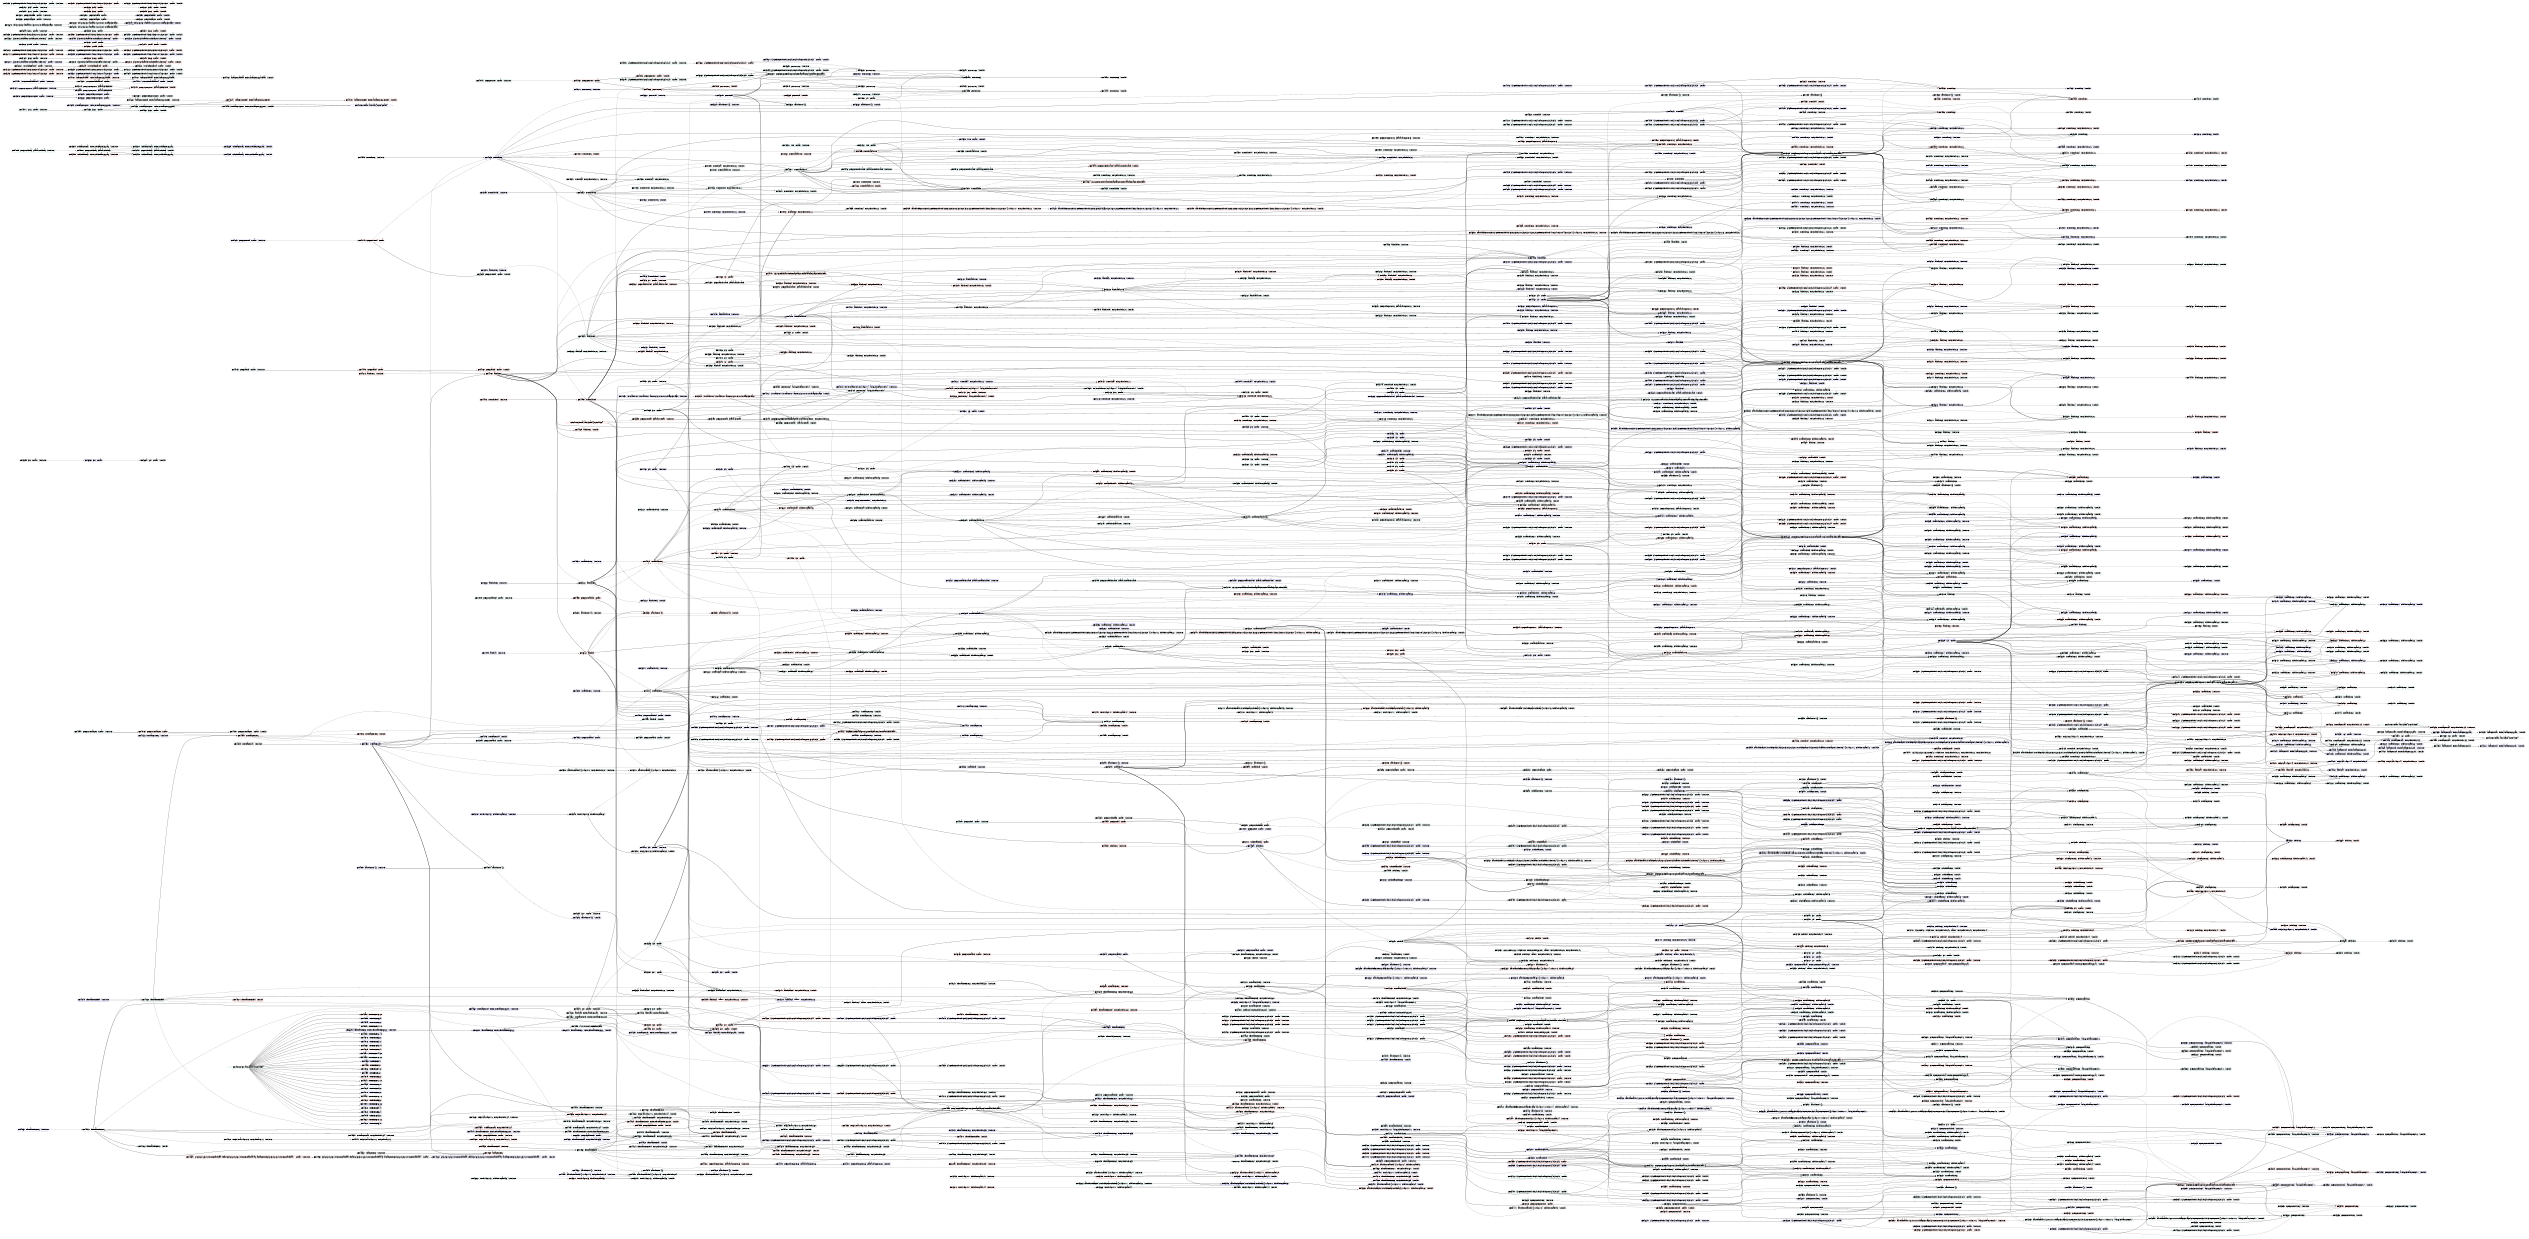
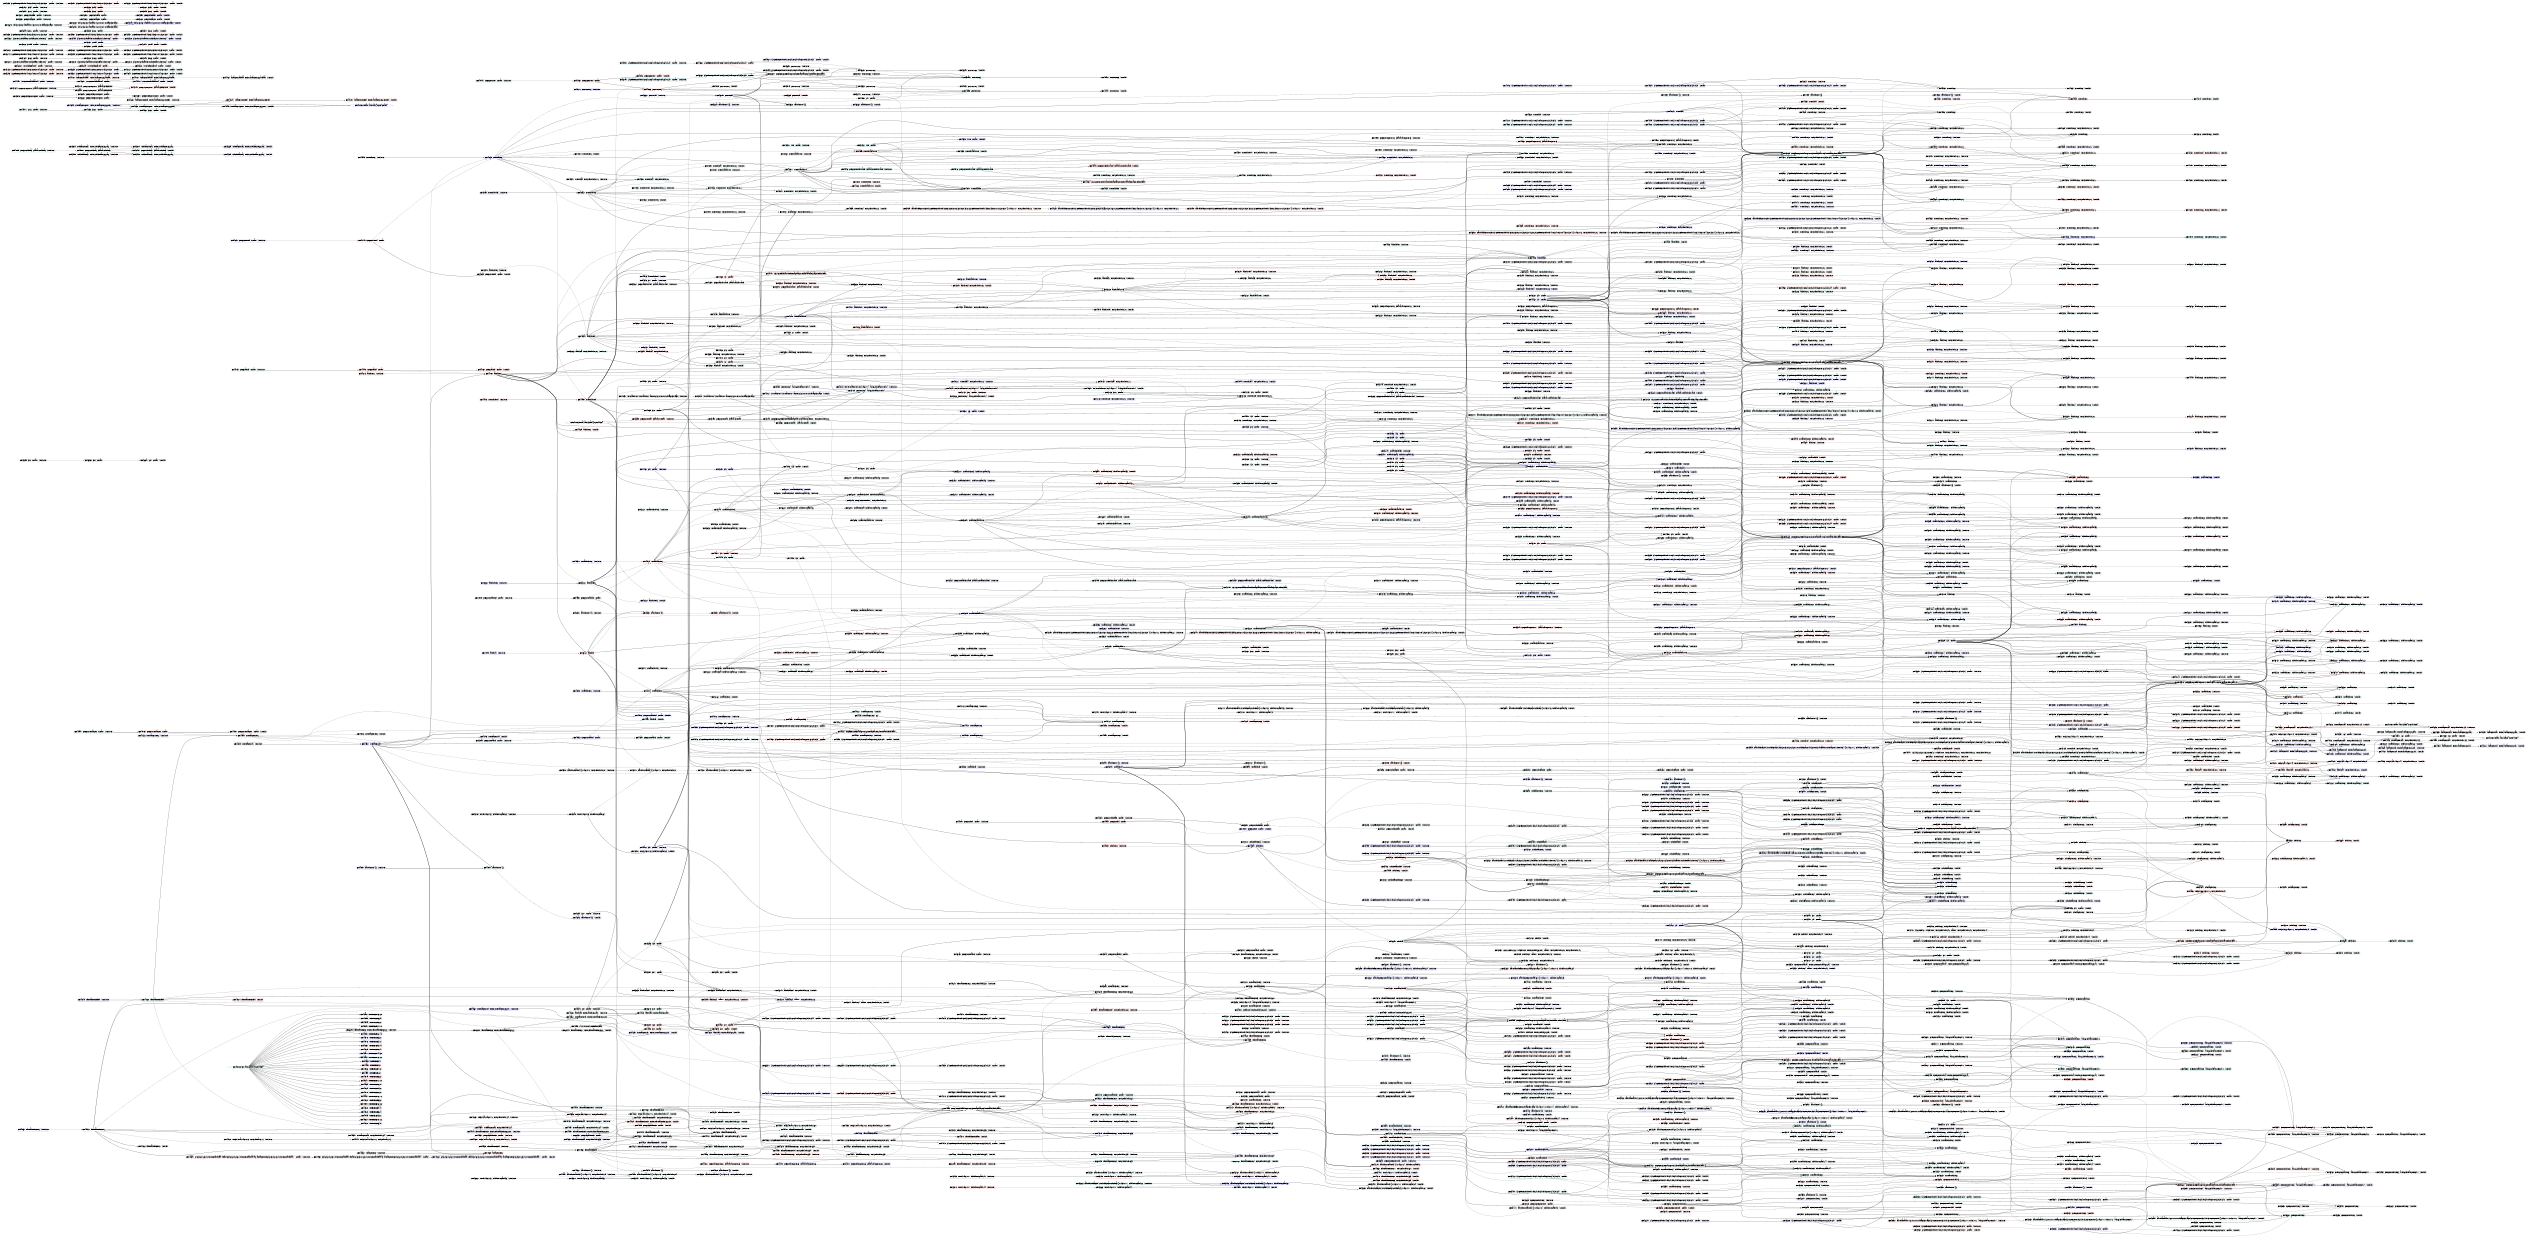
node "CE0x44f42f0": text "*SummSource*" -> "*Arg*"
node "CE0x4540010": text "*Constant*" -> "*SummSource*"
